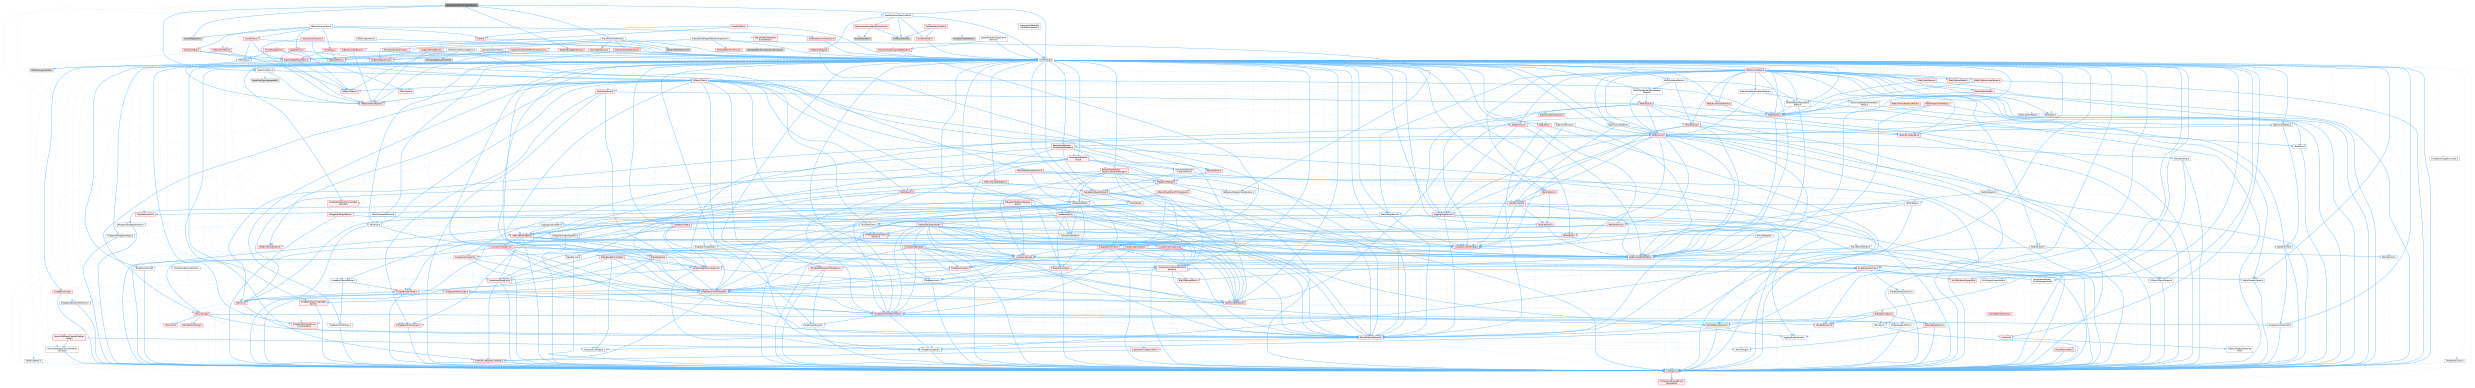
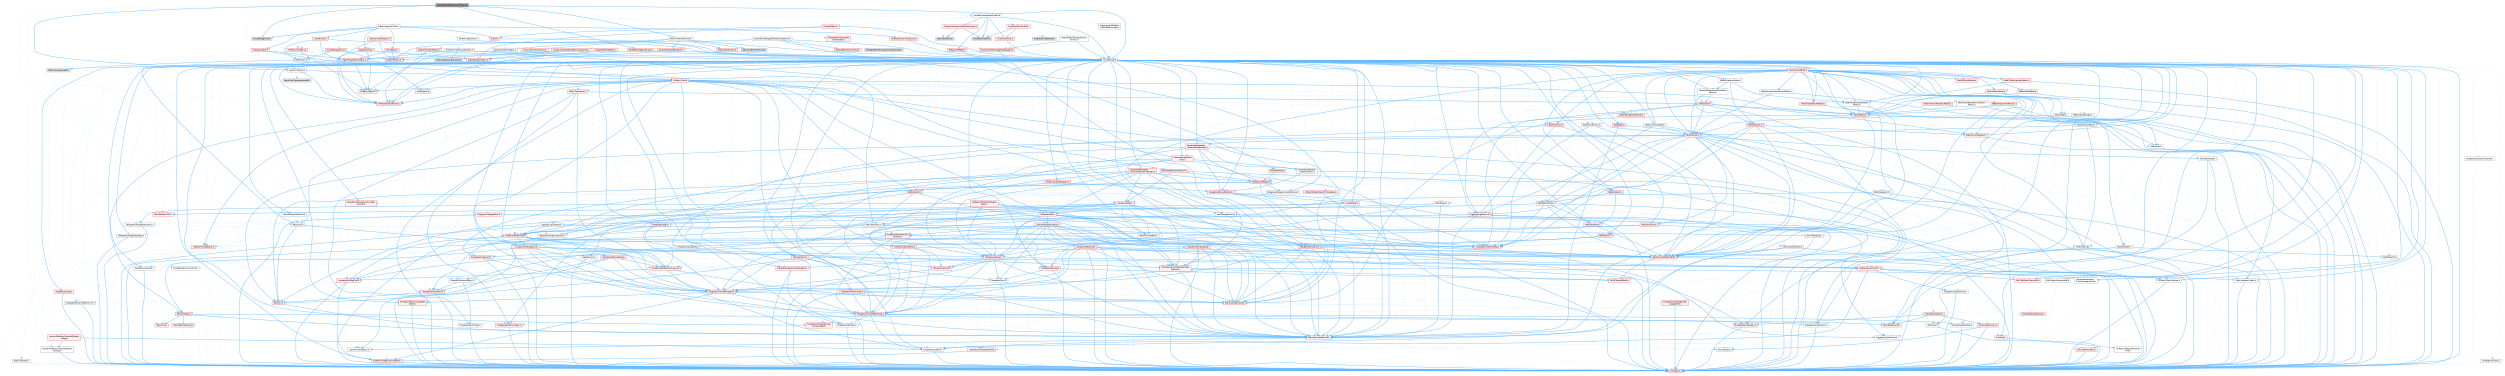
edge "CoreTypes.h" -> "Templates/IsTriviallyCopy Assignable.h": reversed
